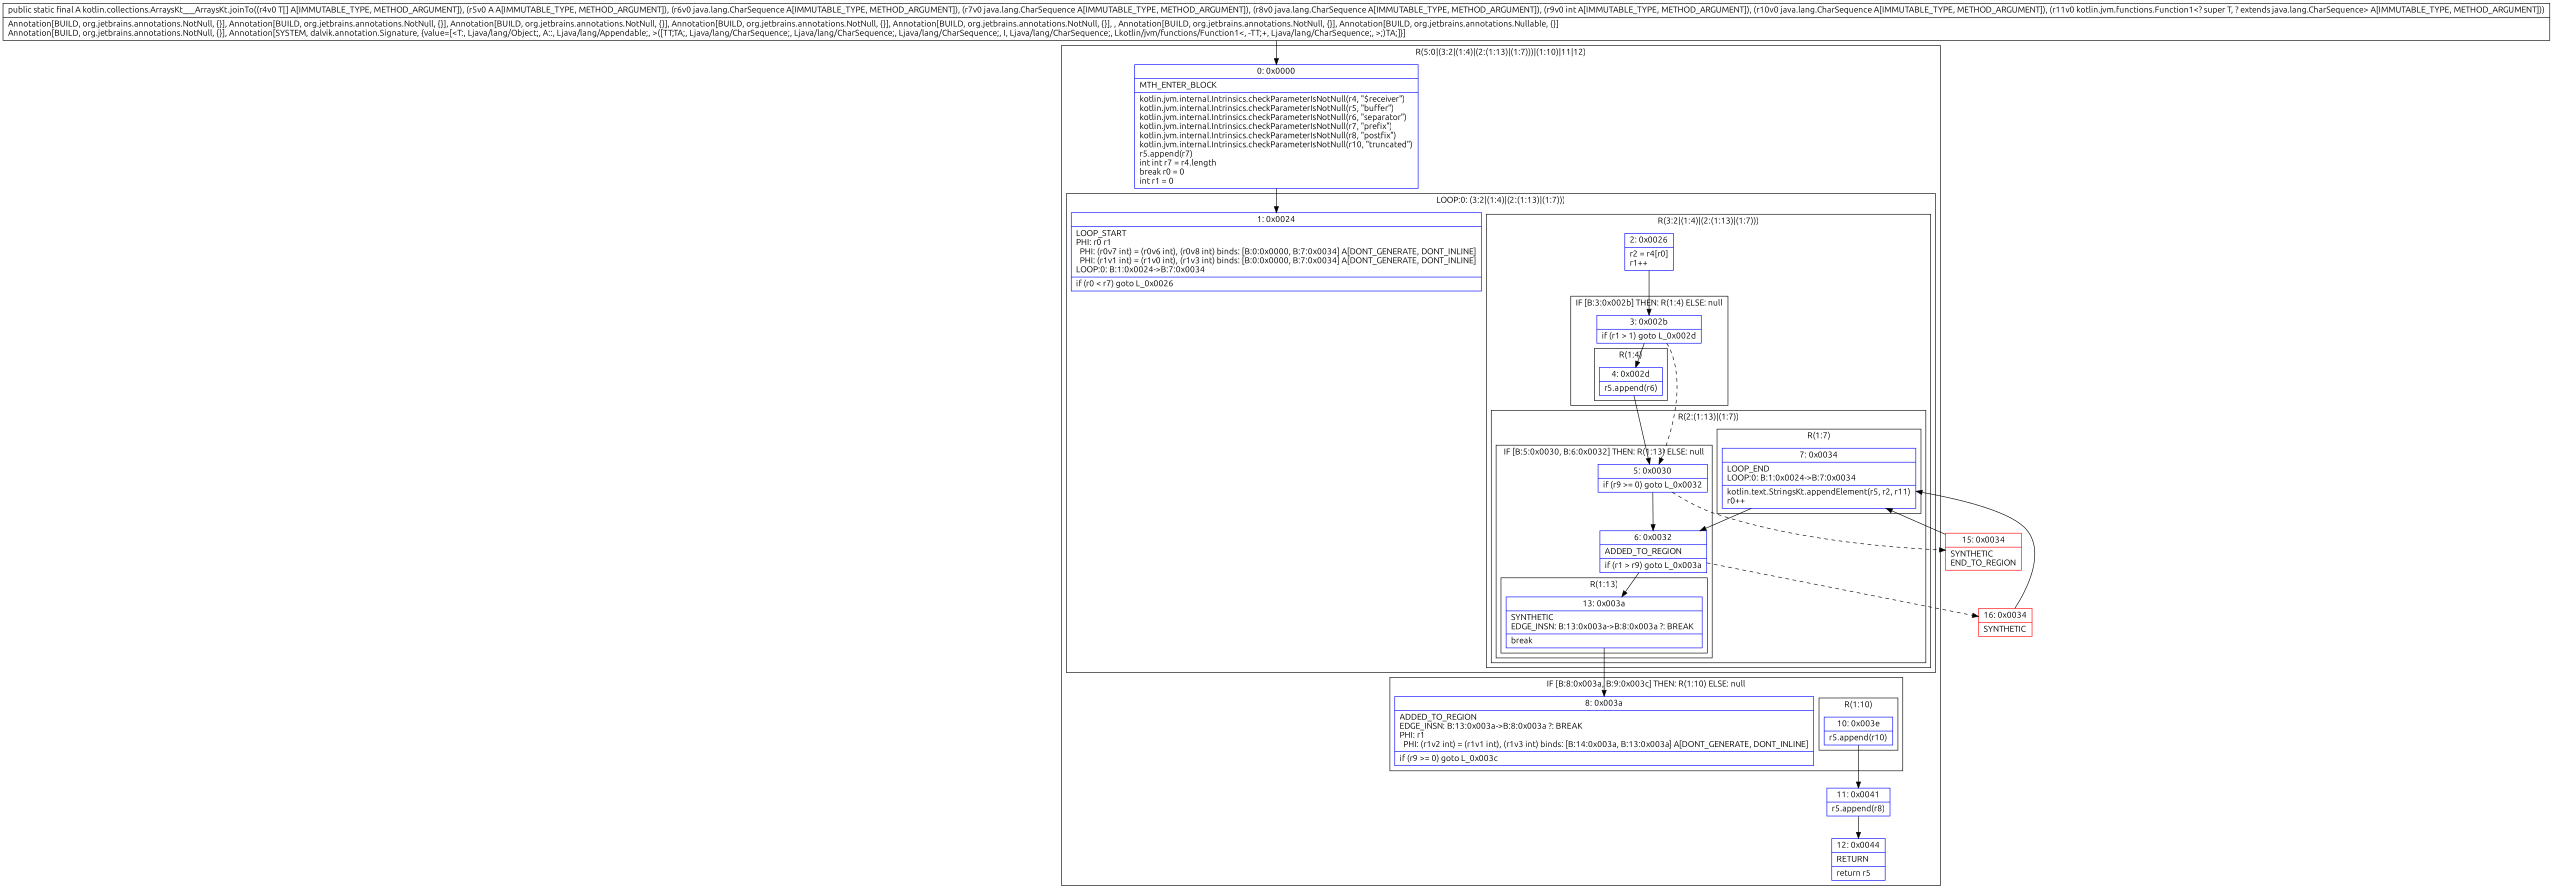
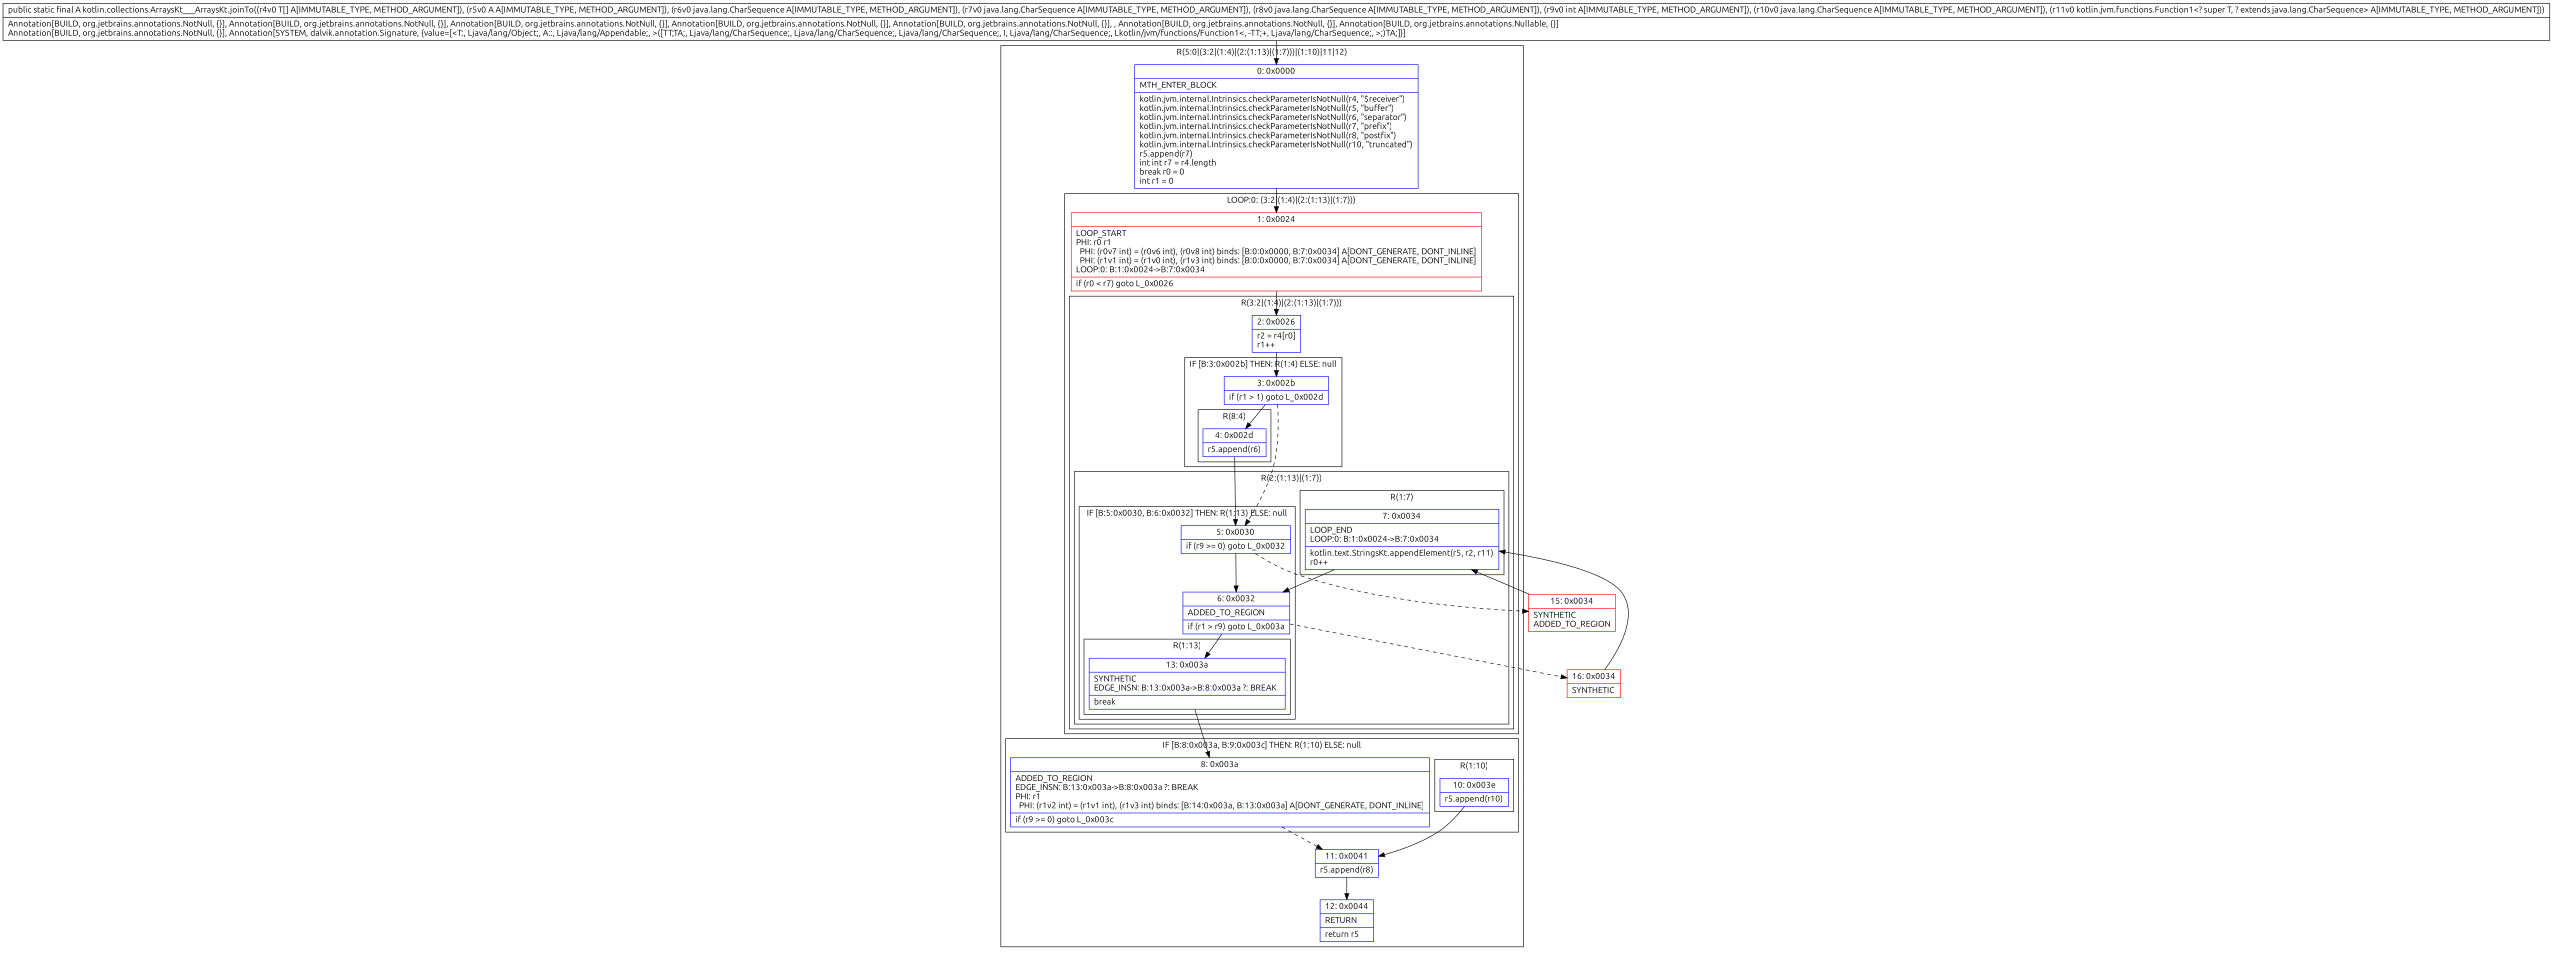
node "1: 0x0024": color blue -> red
edge "1: 0x0024" -> "2: 0x0026": added
cluster "R(1:4)": label "R(1:4)" -> "R(8:4)"
node "15: 0x0034": text "END_TO_REGION" -> "ADDED_TO_REGION"
edge "8: 0x003a" -> "11: 0x0041": added
